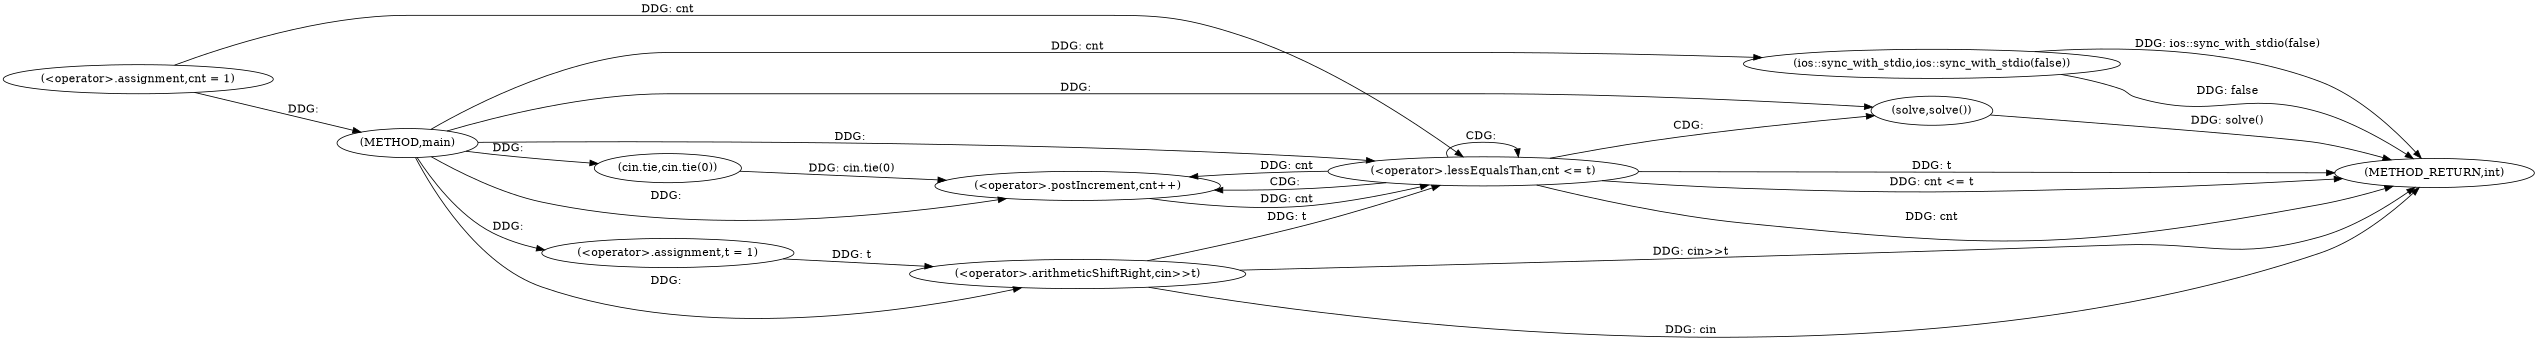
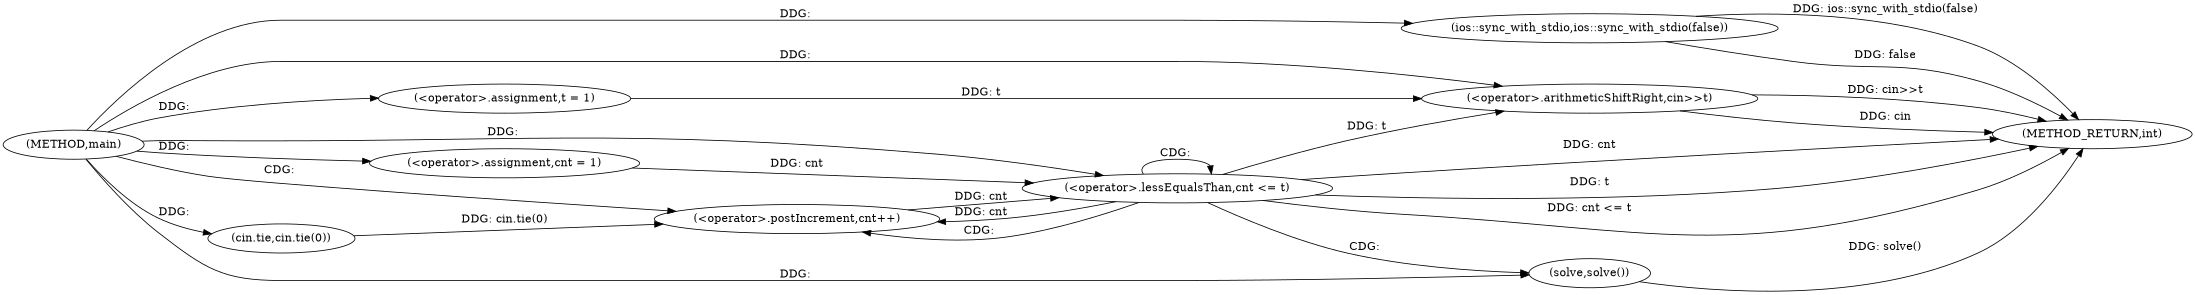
edge "(METHOD,main)" -> "(ios::sync_with_stdio,ios::sync_with_stdio(false))": label "DDG: cnt" -> "DDG: "
edge "(<operator>.assignment,cnt = 1)" -> "(METHOD,main)": reversed
edge "(METHOD,main)" -> "(<operator>.postIncrement,cnt++)": label "DDG: " -> "CDG: "
edge "(<operator>.arithmeticShiftRight,cin>>t)" -> "(<operator>.lessEqualsThan,cnt <= t)": reversed
